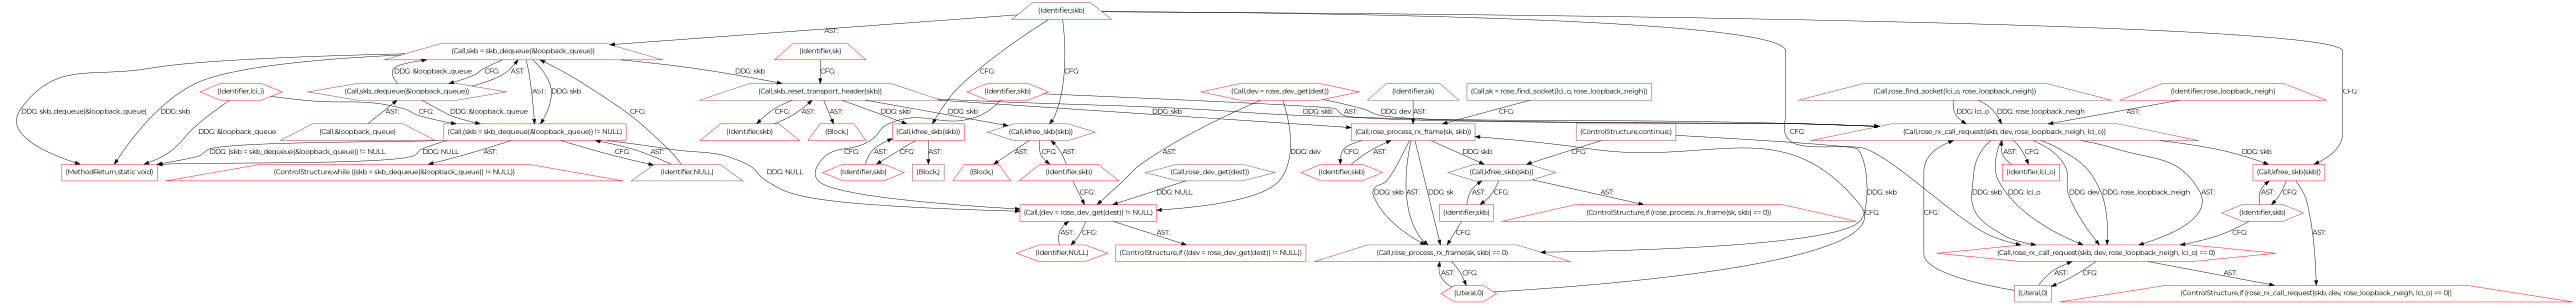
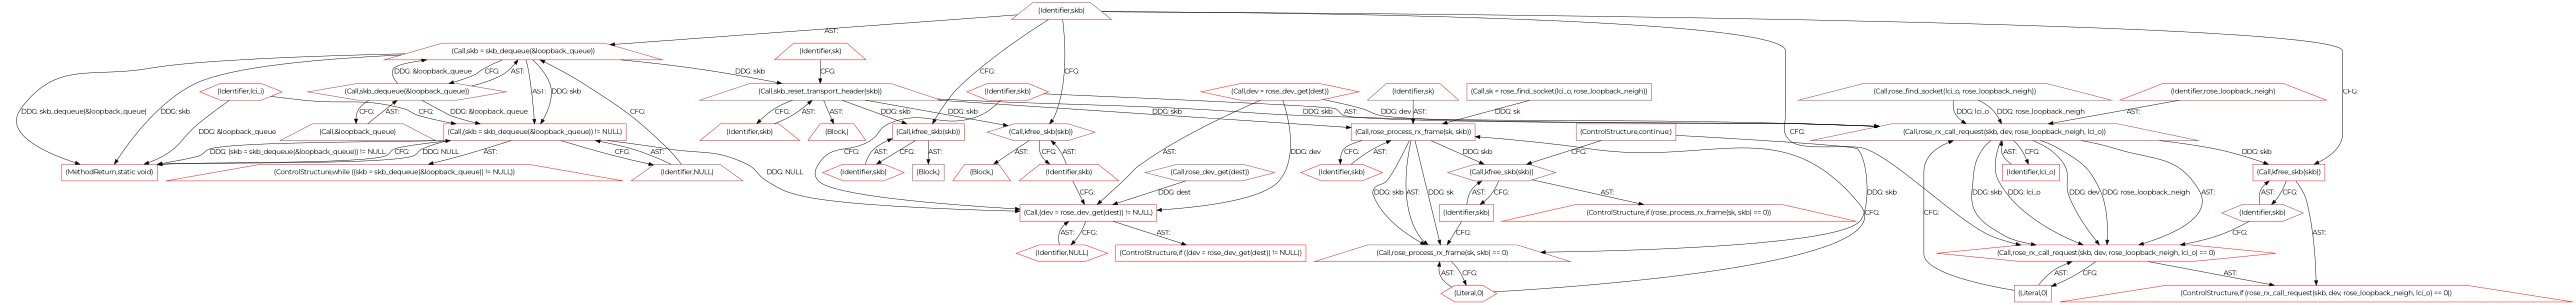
edge "(Call,skb_dequeue(&loopback_queue))" -> "(Call,&loopback_queue)": added, label "CFG:"
edge "(Call,sk = rose_find_socket(lci_o, rose_loopback_neigh))" -> "(Call,rose_process_rx_frame(sk, skb))": label "CFG: " -> "DDG: sk"
edge "(MethodReturn,static void)" -> "(Call,(skb = skb_dequeue(&loopback_queue)) != NULL)": added, label "CFG:"
edge "(Call,rose_dev_get(dest))" -> "(Call,(dev = rose_dev_get(dest)) != NULL)": label "DDG: NULL" -> "DDG: dest"
